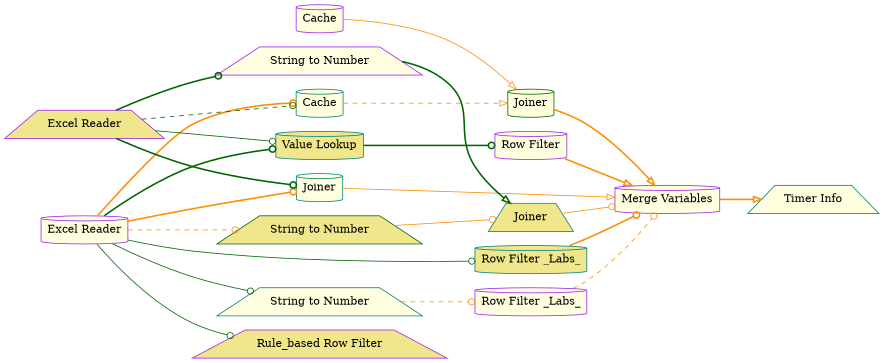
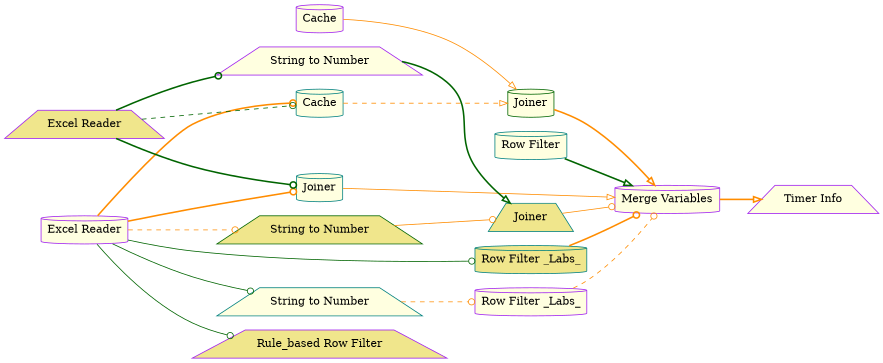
node "Value Lookup": removed
node "Row Filter": color purple -> teal
edge "Row Filter" -> "Merge Variables": color darkorange -> darkgreen
node "Timer Info": color teal -> purple
